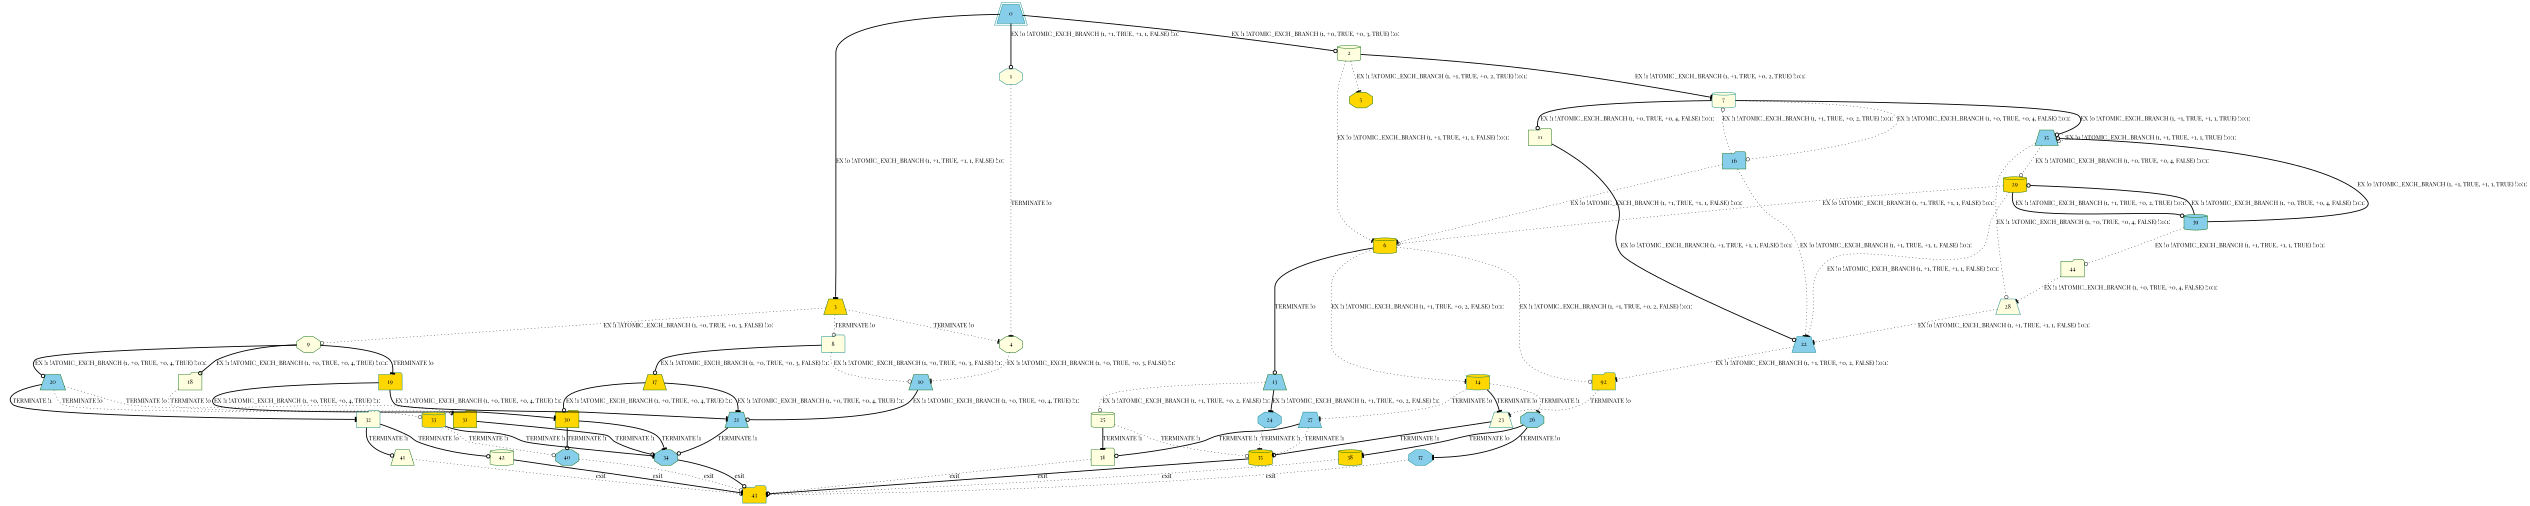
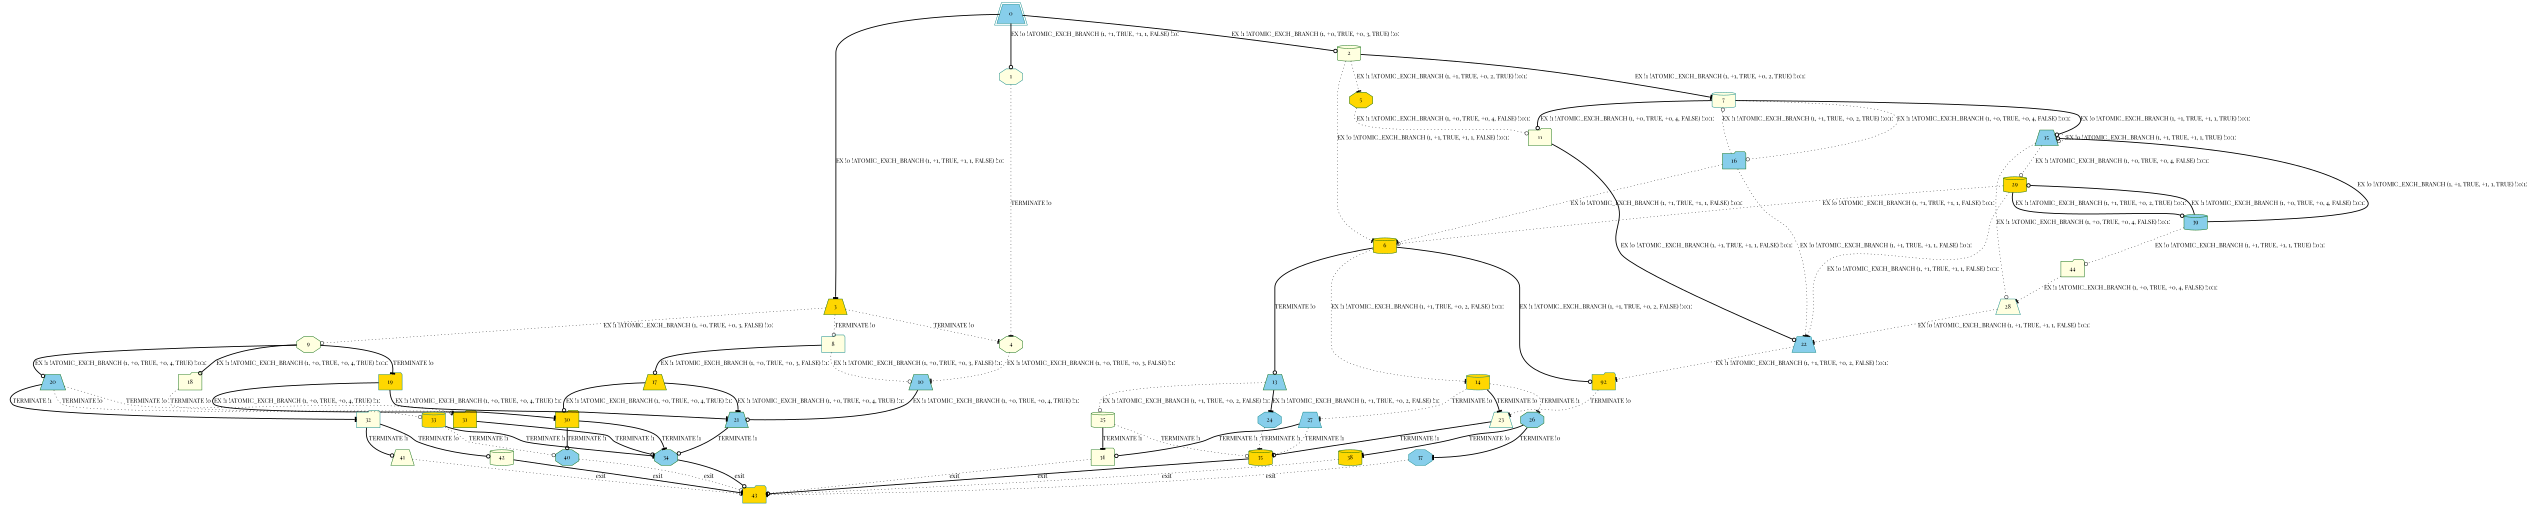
edge "5" -> "11": added, label "EX !1 !ATOMIC_EXCH_BRANCH (1, +0, TRUE, +0, 4, FALSE) !:0:1:"
edge "6" -> "92": style dotted -> bold
